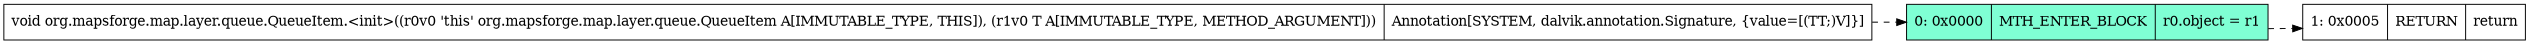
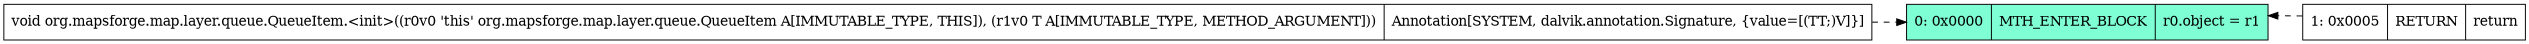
edge "0: 0x0000" -> "1: 0x0005": reversed
